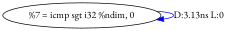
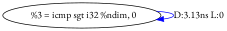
node "%7 = icmp sgt i32 %ndim, 0": label "%7 = icmp sgt i32 %ndim, 0" -> "%3 = icmp sgt i32 %ndim, 0"
